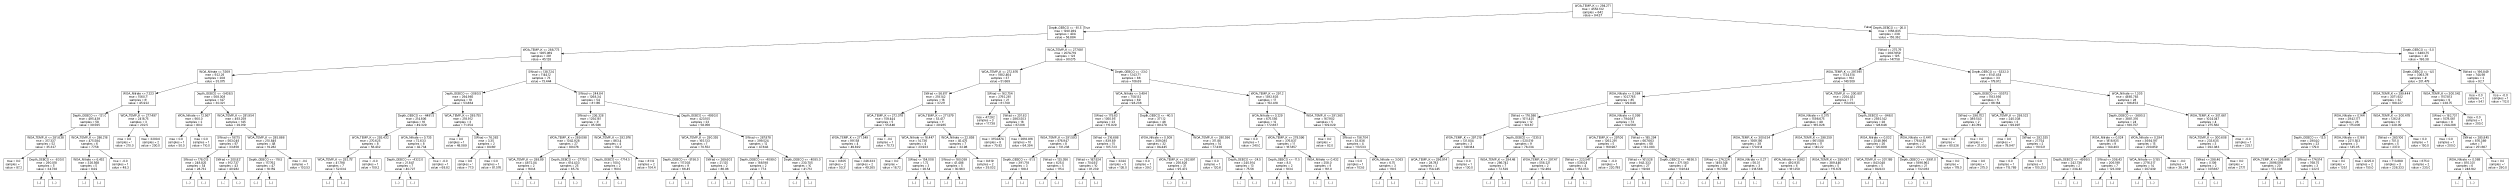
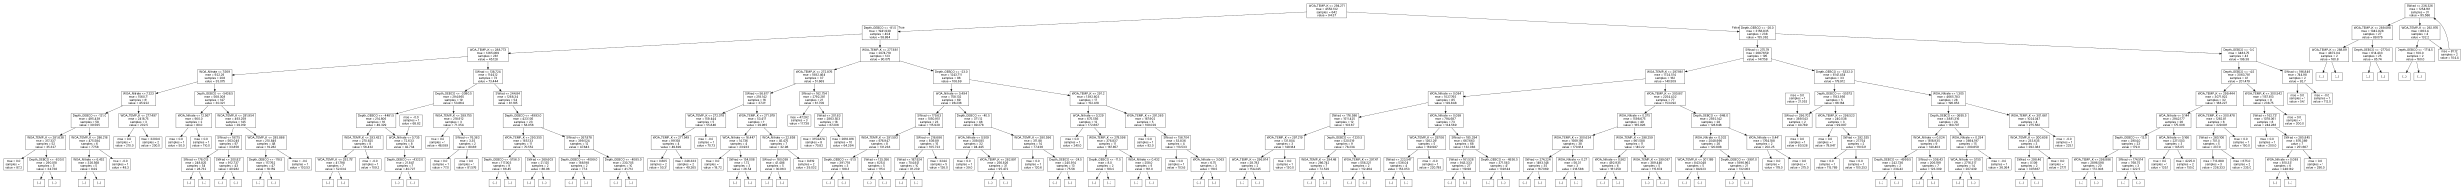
edge "SWrad <= 244.84 mse = 1268.34 samples = 54 value = 81.185" -> "SWrad <= 236.326 mse = 1254.161 samples = 31 value = 95.586": now "mse = 81.12 samples = 2 value = 104.4" -> "SWrad <= 236.326 mse = 1254.161 samples = 31 value = 95.586"
edge "SWrad <= 296.702 mse = 389.543 samples = 2 value = 40.789" -> "mse = 0.0 samples = 1 value = 21.053": reversed
edge "WOA_Nitrate <= 0.735 mse = 72.633 samples = 8 value = 42.734" -> "mse = -0.0 samples = 1 value = 68.82": reversed
node "WOA_Nitrate <= 0.27 mse = 56.31 samples = 3 value = 218.586": label "WOA_Nitrate <= 0.27 mse = 56.31 samples = 3 value = 218.586" -> "WOA_Nitrate <= 0.27 mse = 56.31 mse = 3 value = 218.586"
